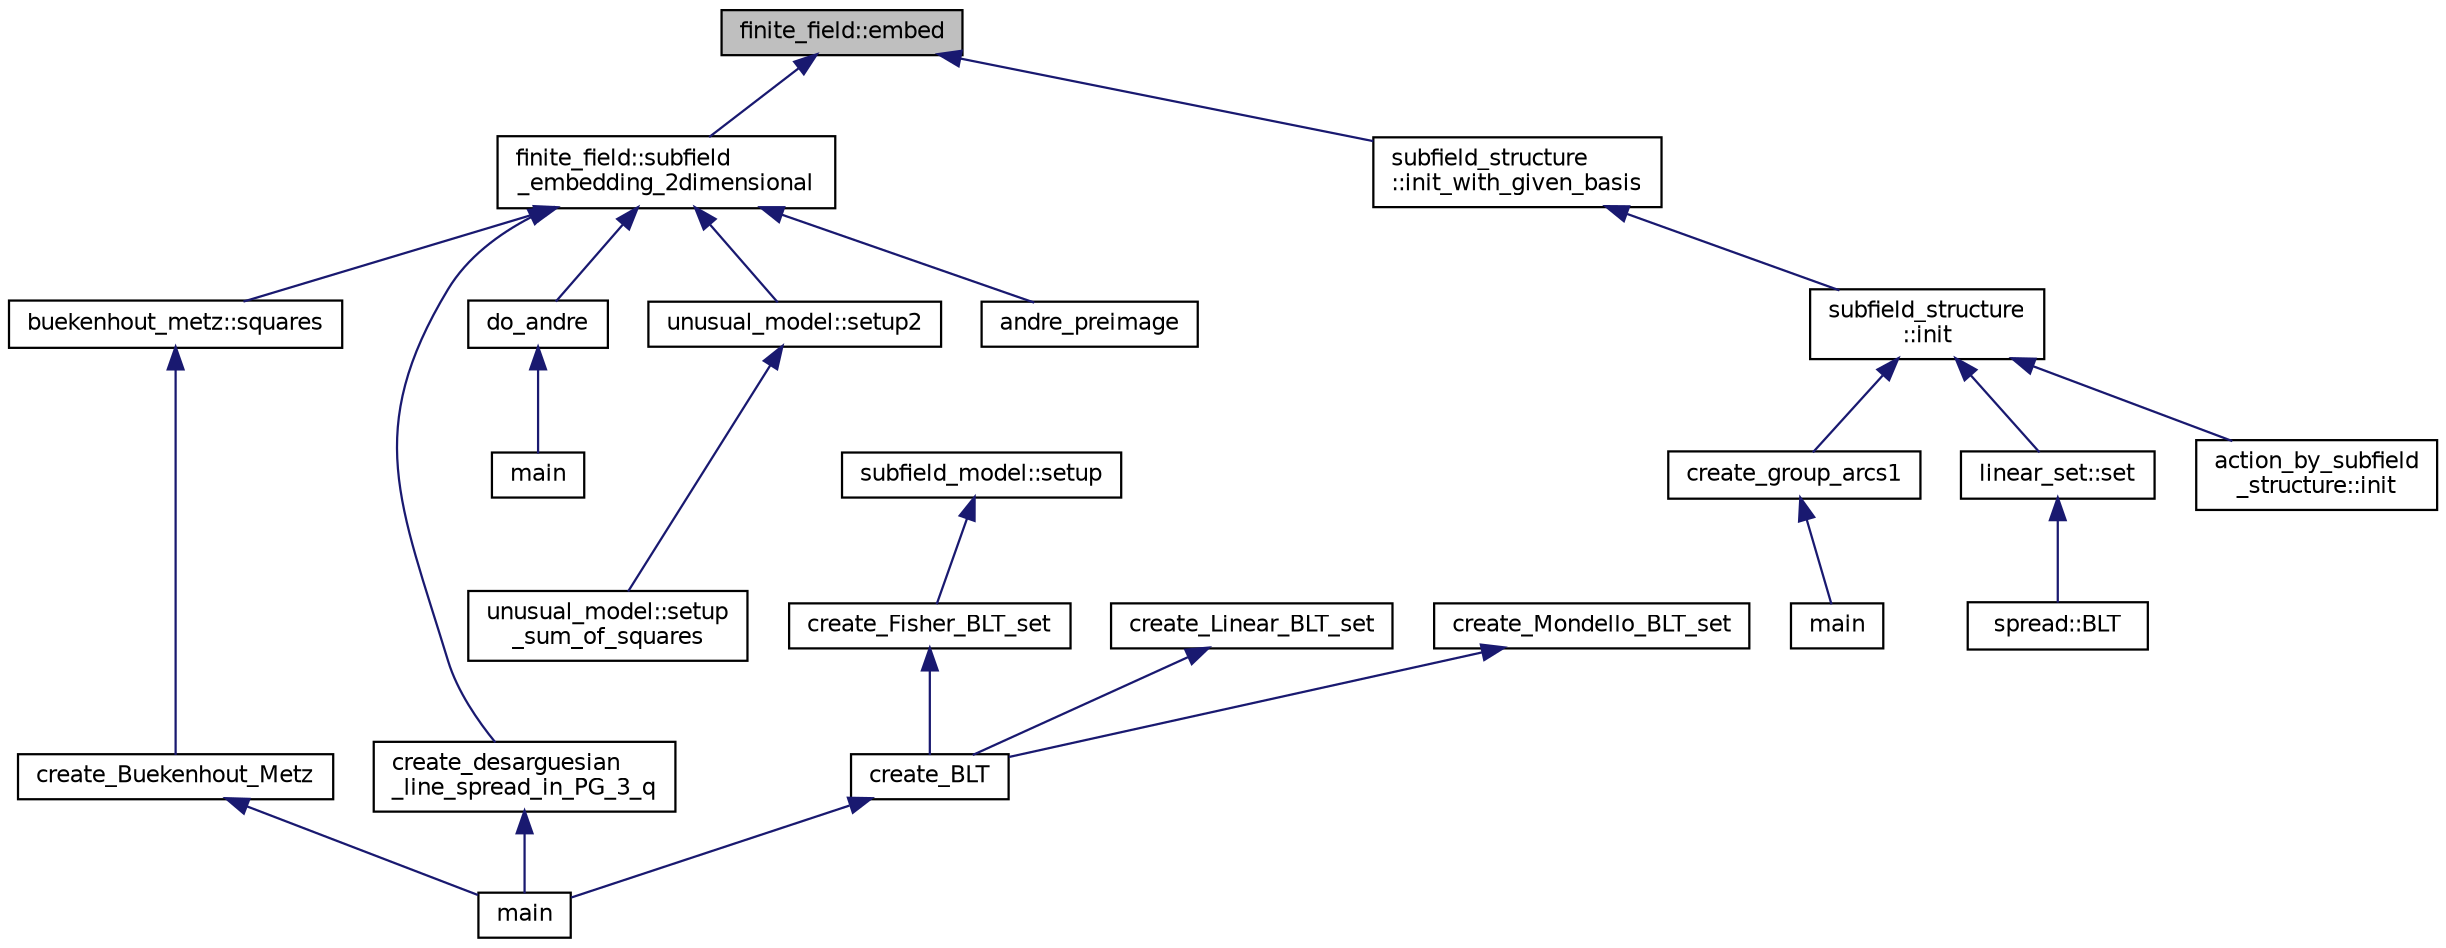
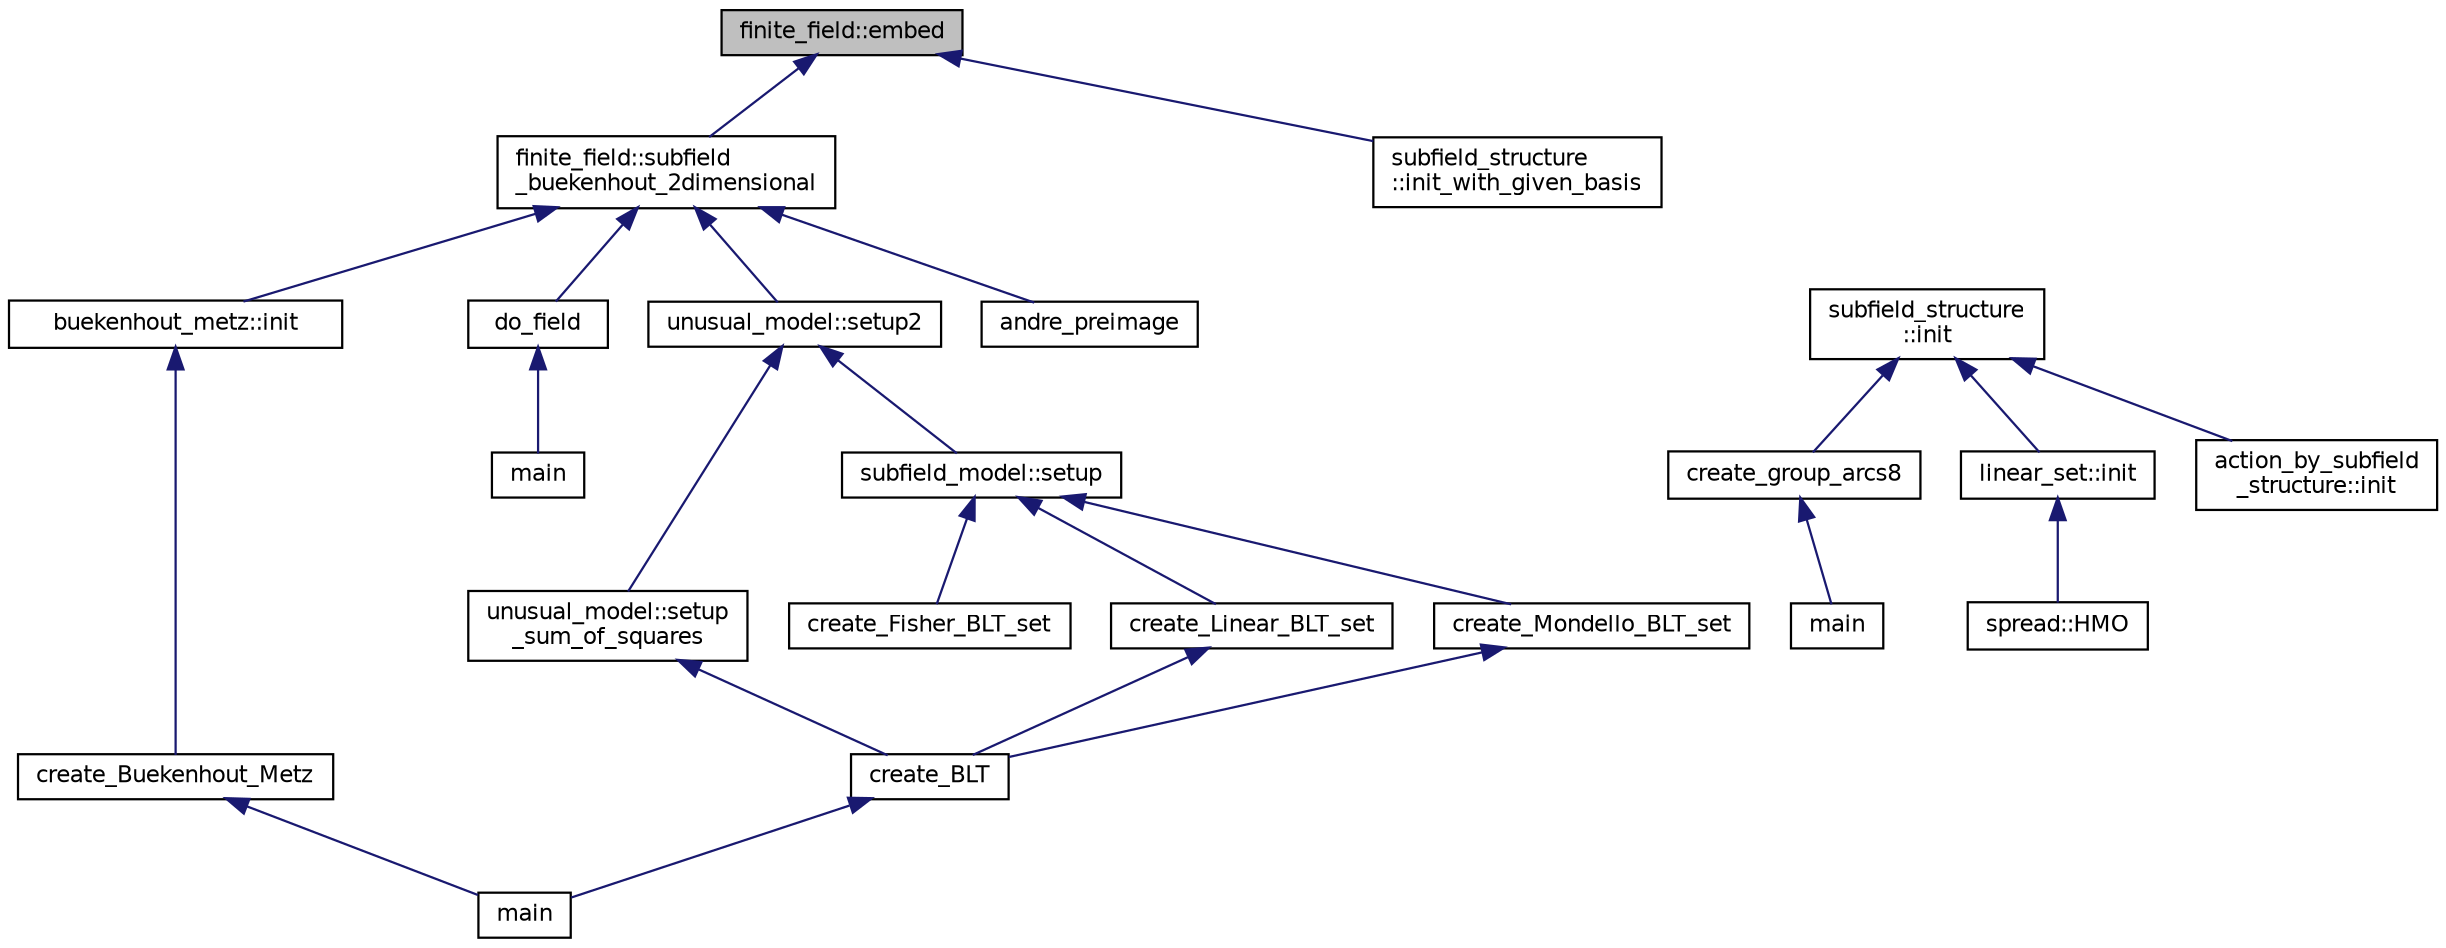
node "finite_field::subfield _embedding_2dimensional": label "finite_field::subfield _embedding_2dimensional" -> "finite_field::subfield _buekenhout_2dimensional"
edge "subfield_structure ::init" -> "subfield_structure ::init_with_given_basis": removed
node "buekenhout_metz::squares": label "buekenhout_metz::squares" -> "buekenhout_metz::init"
node "do_andre": label "do_andre" -> "do_field"
edge "subfield_model::setup" -> "unusual_model::setup2": added
node "create_group_arcs1": label "create_group_arcs1" -> "create_group_arcs8"
node "linear_set::set": label "linear_set::set" -> "linear_set::init"
edge "create_Mondello_BLT_set" -> "subfield_model::setup": added
edge "create_Linear_BLT_set" -> "subfield_model::setup": added
node "spread::BLT": label "spread::BLT" -> "spread::HMO"
edge "create_BLT" -> "create_Fisher_BLT_set": now "create_BLT" -> "unusual_model::setup _sum_of_squares"
node "create_desarguesian _line_spread_in_PG_3_q": removed
